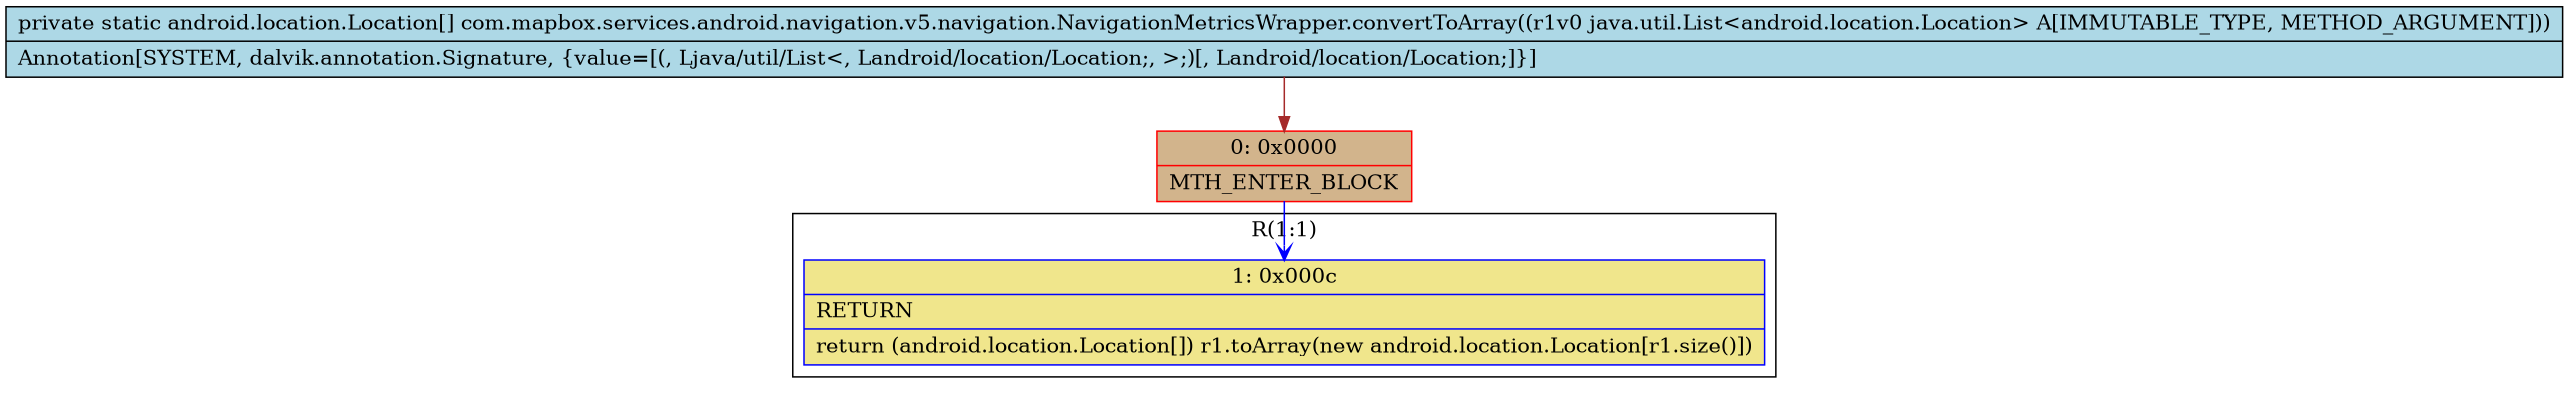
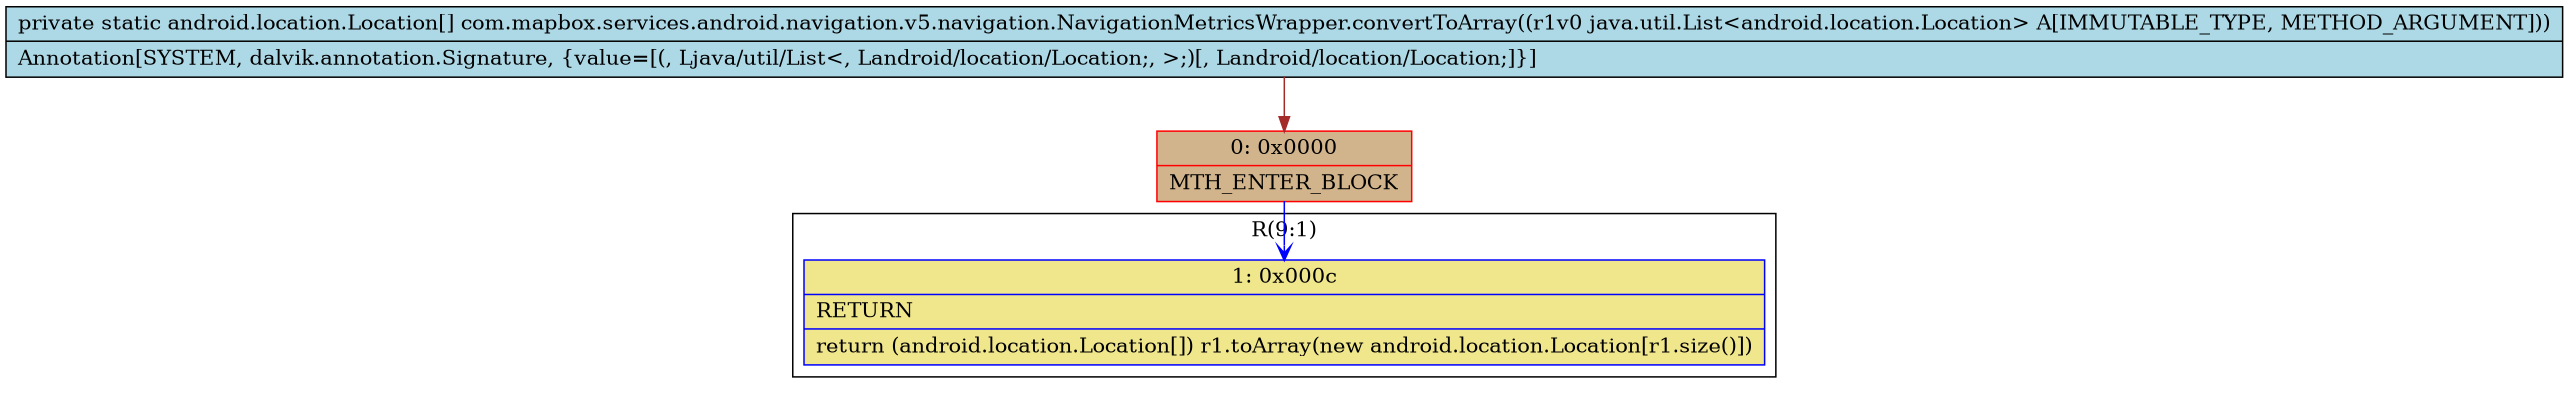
cluster "R(1:1)": label "R(1:1)" -> "R(9:1)"
